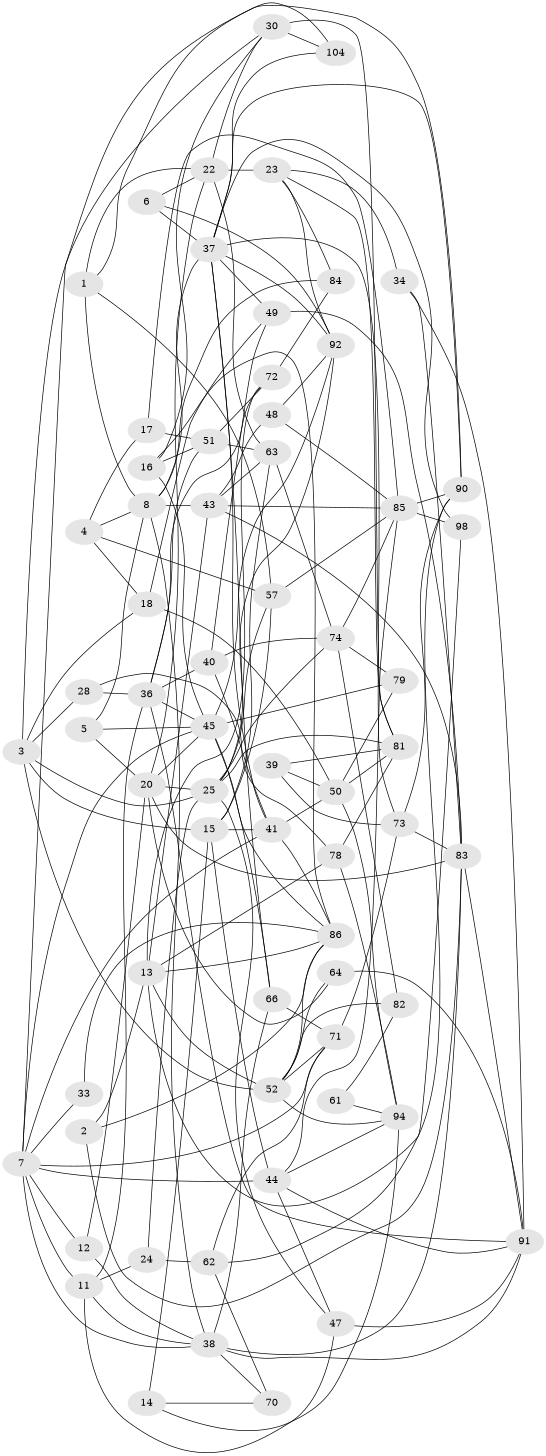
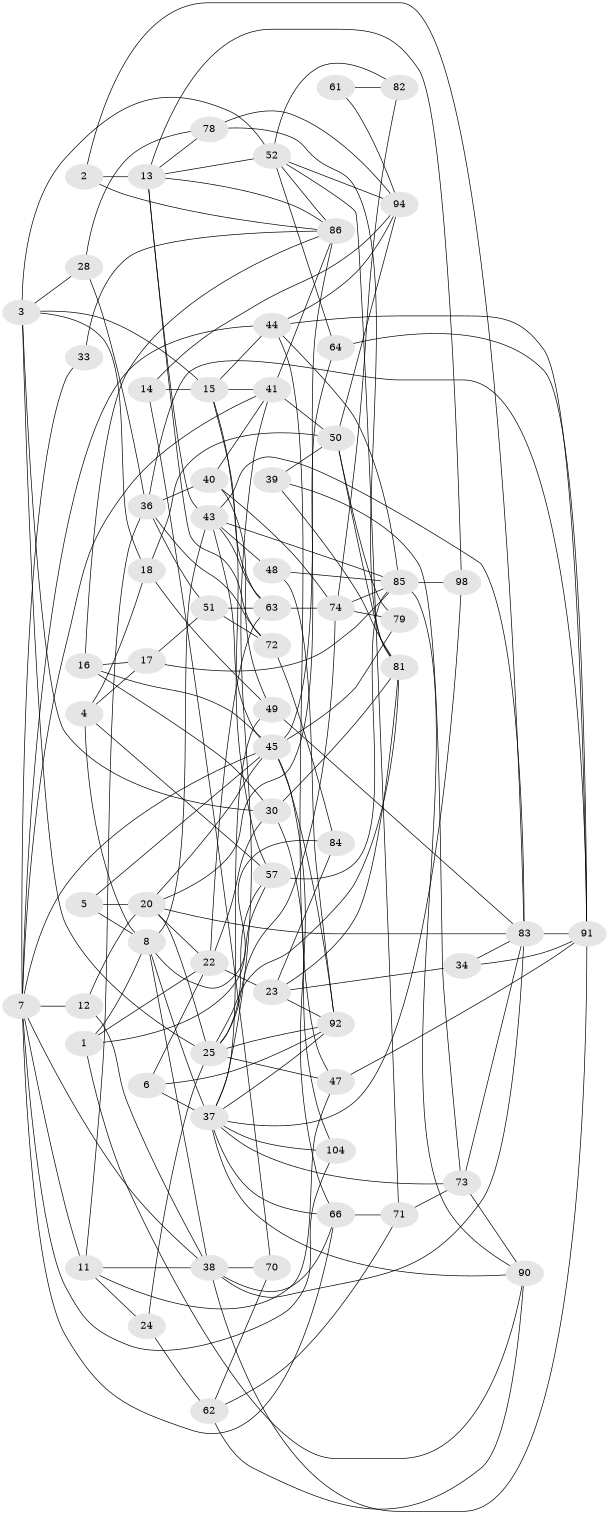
edge "51" -- "16": now "17" -- "16"
edge "36" -- "45": now "43" -- "45"
edge "71" -- "7": now "66" -- "7"
